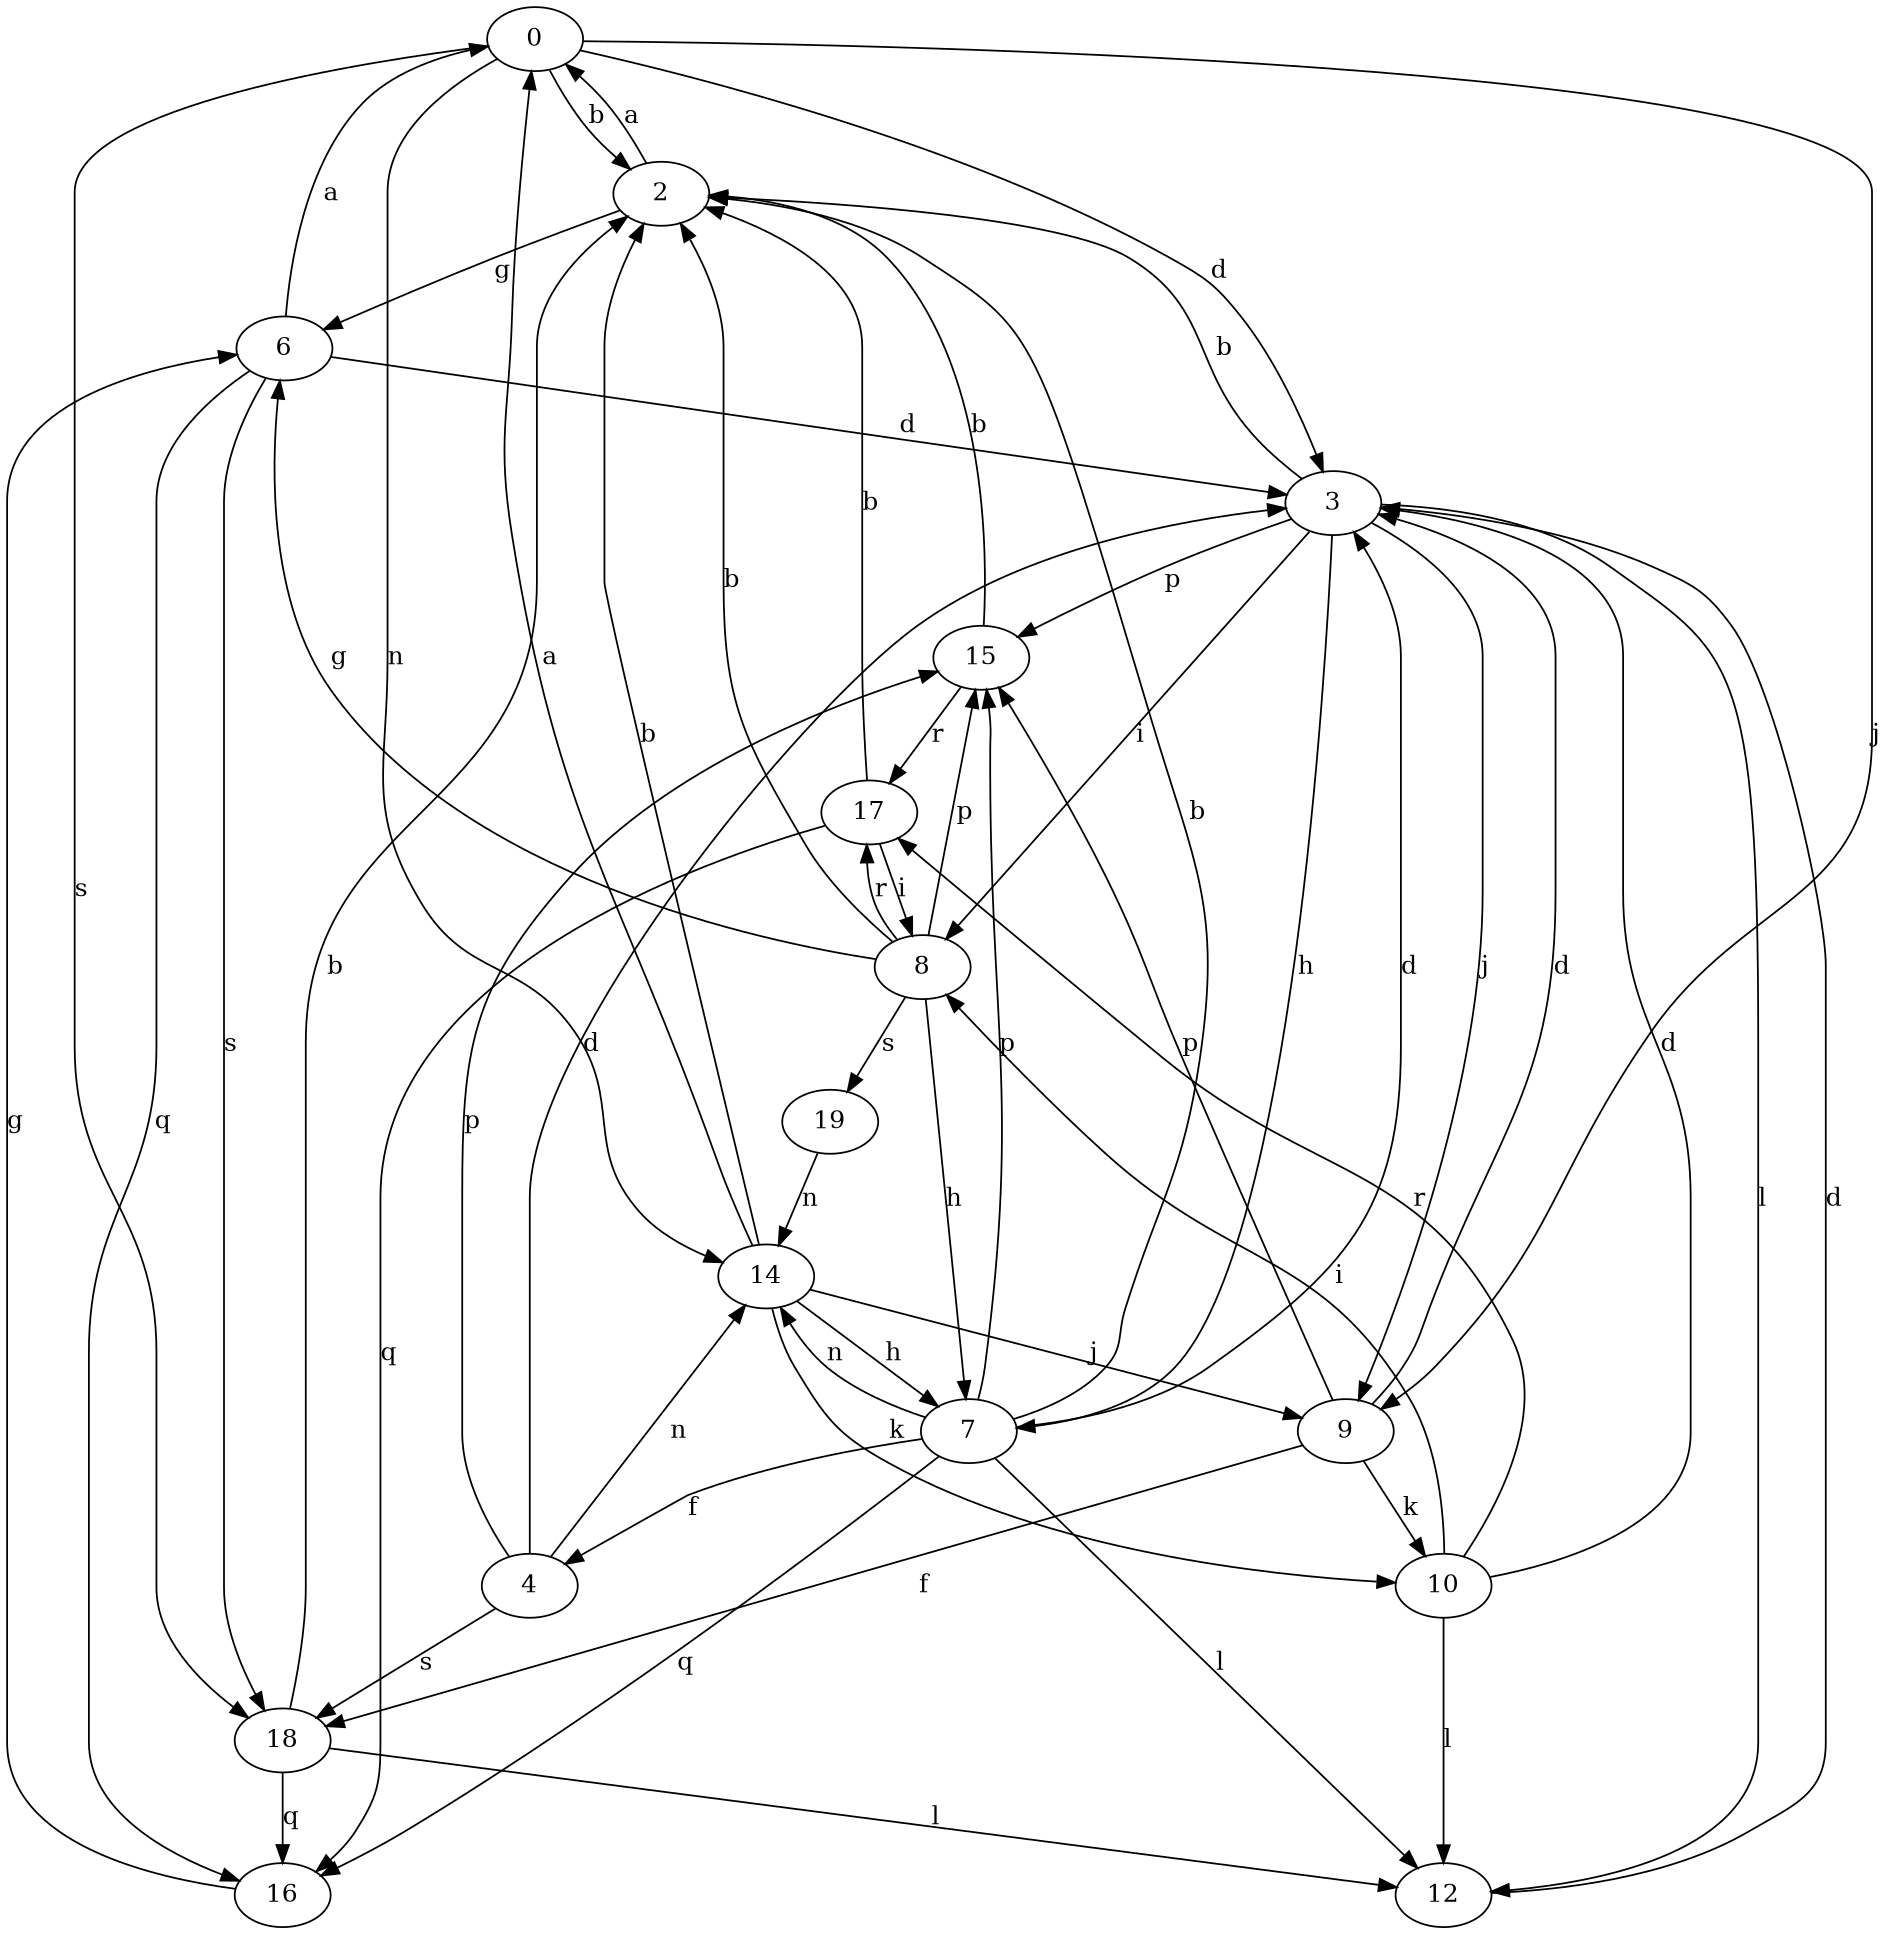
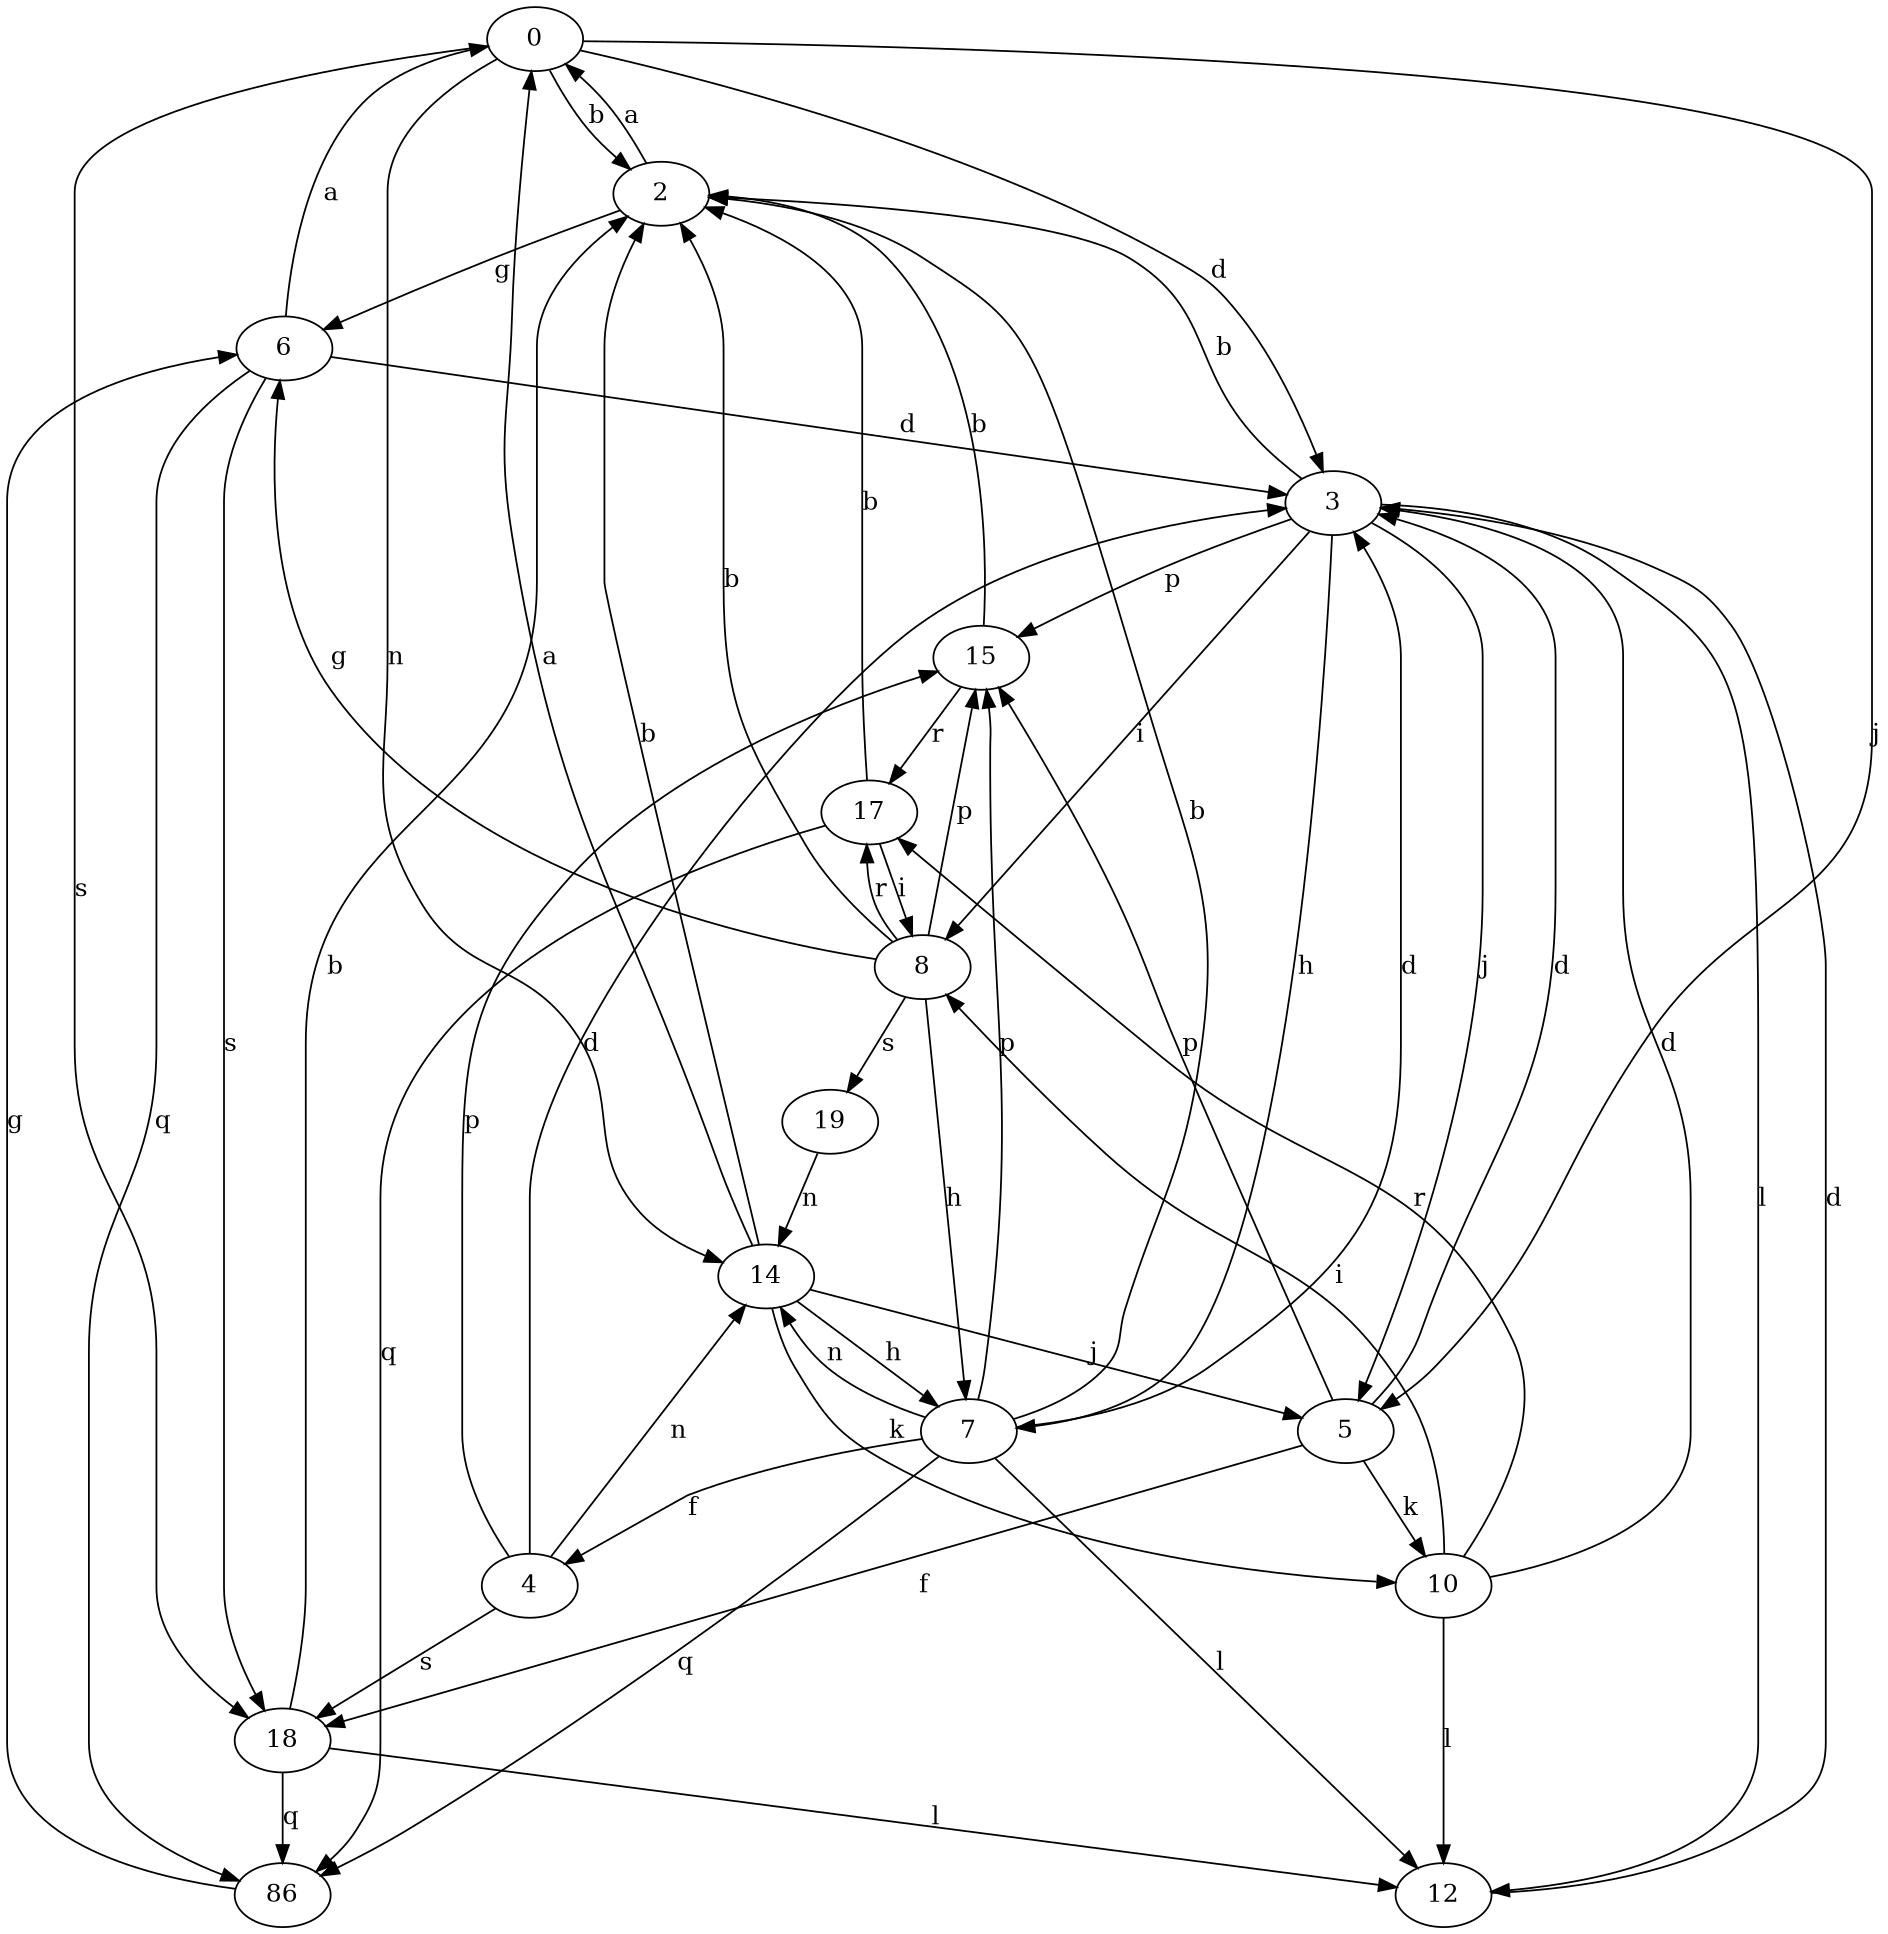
node "9": label "9" -> "5"
node "16": label "16" -> "86"
